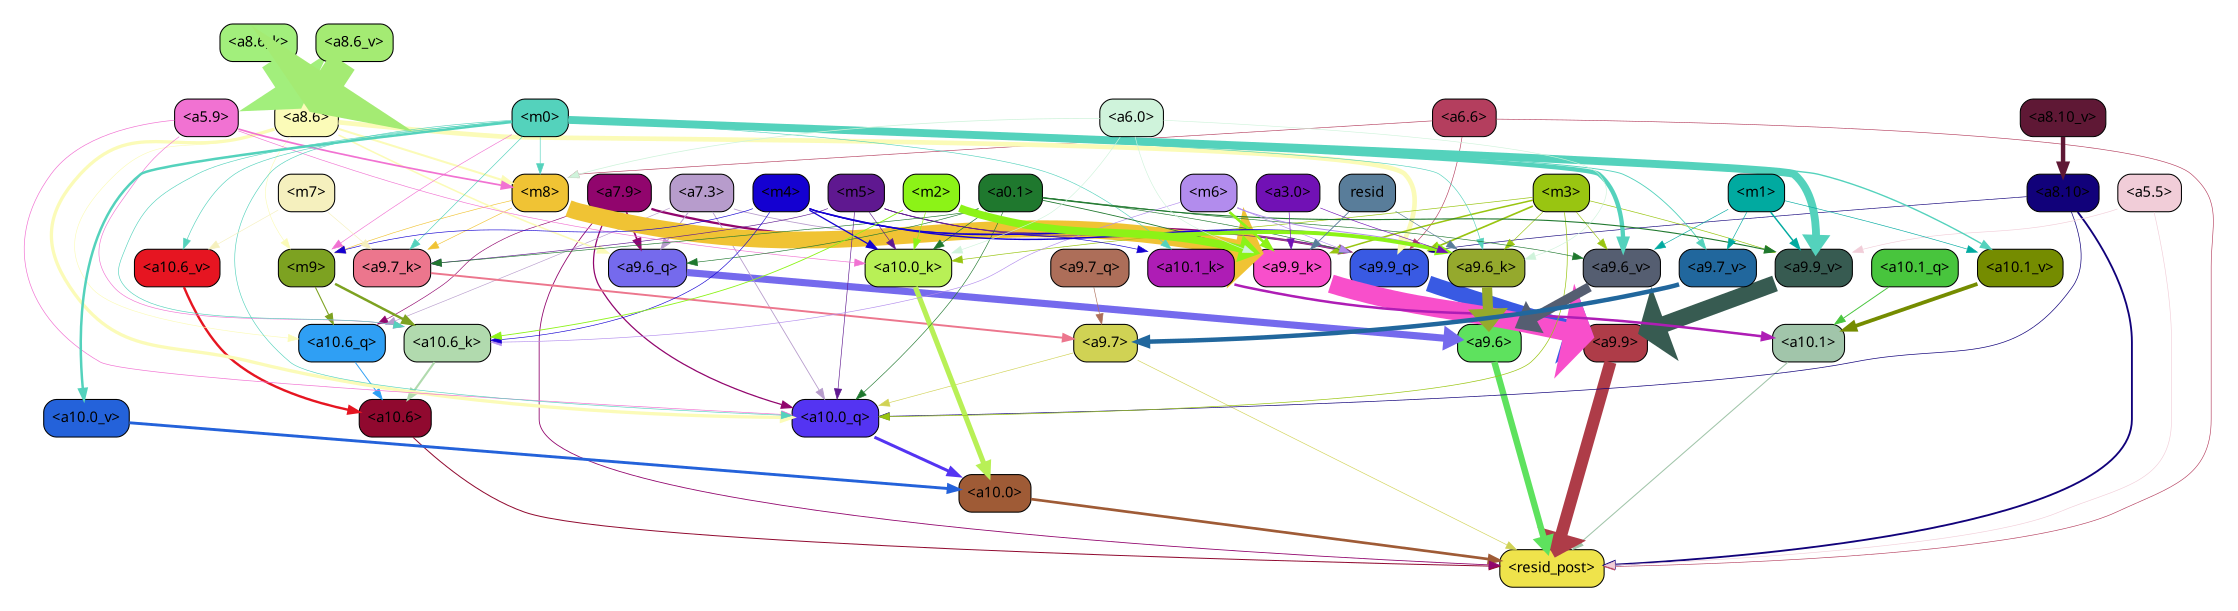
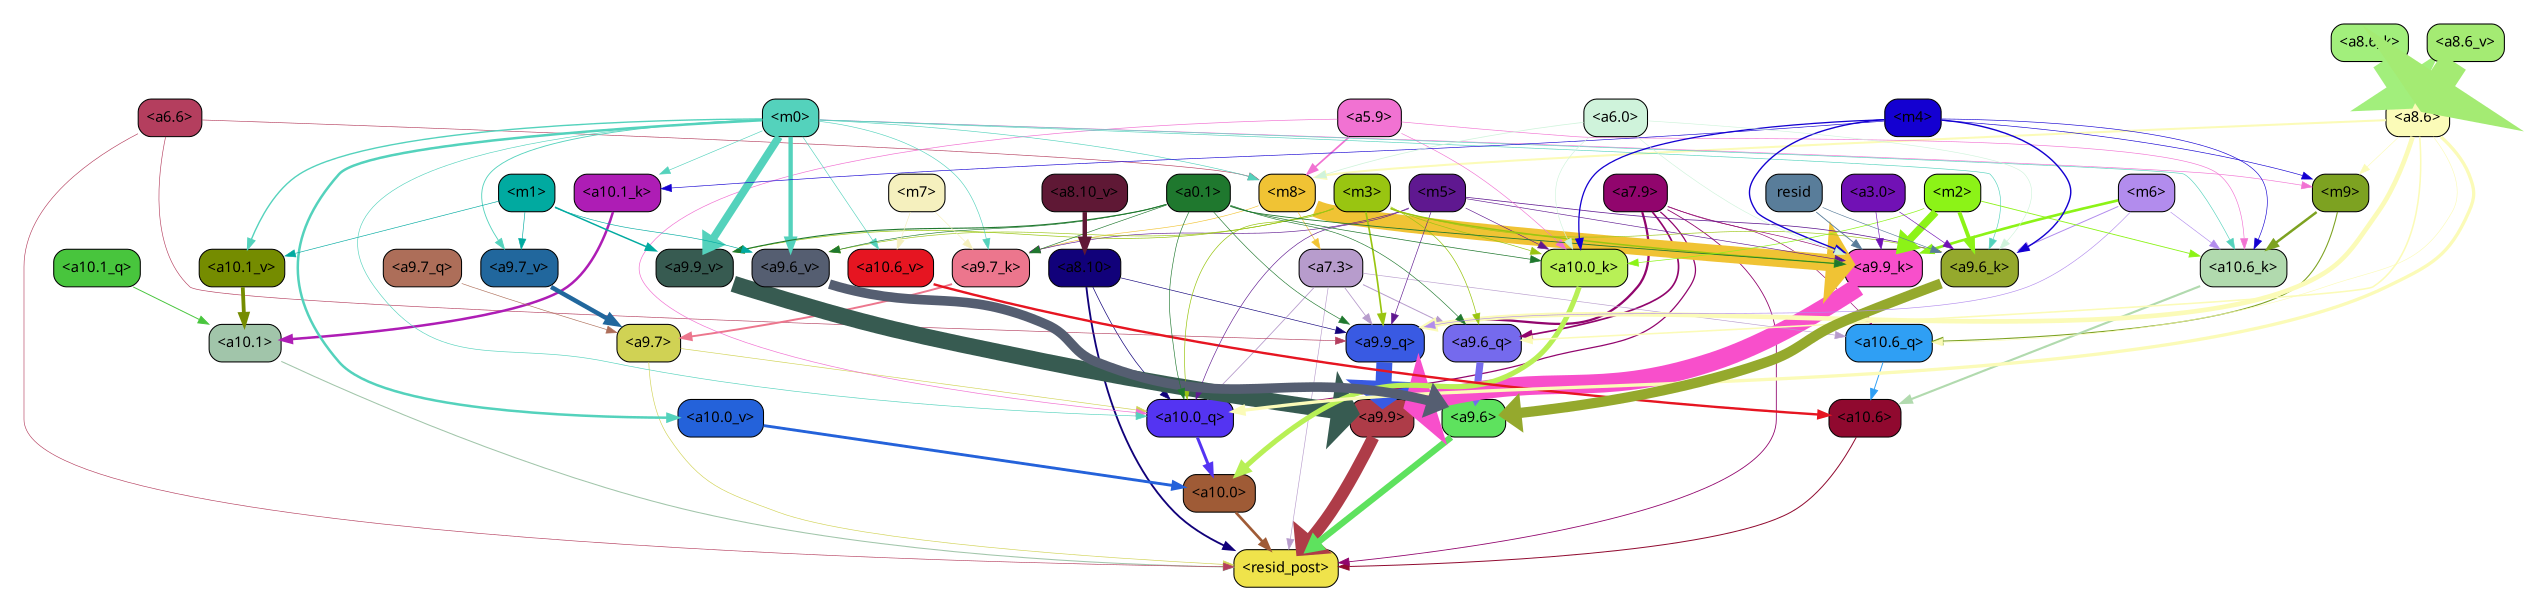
node "<a5.5>": removed
edge "<m8>" -> "<m9>": now "<m8>" -> "<a7.3>"
edge "<m3>" -> "<a9.6_q>": added
edge "<a7.3>" -> "<resid_post>": added
